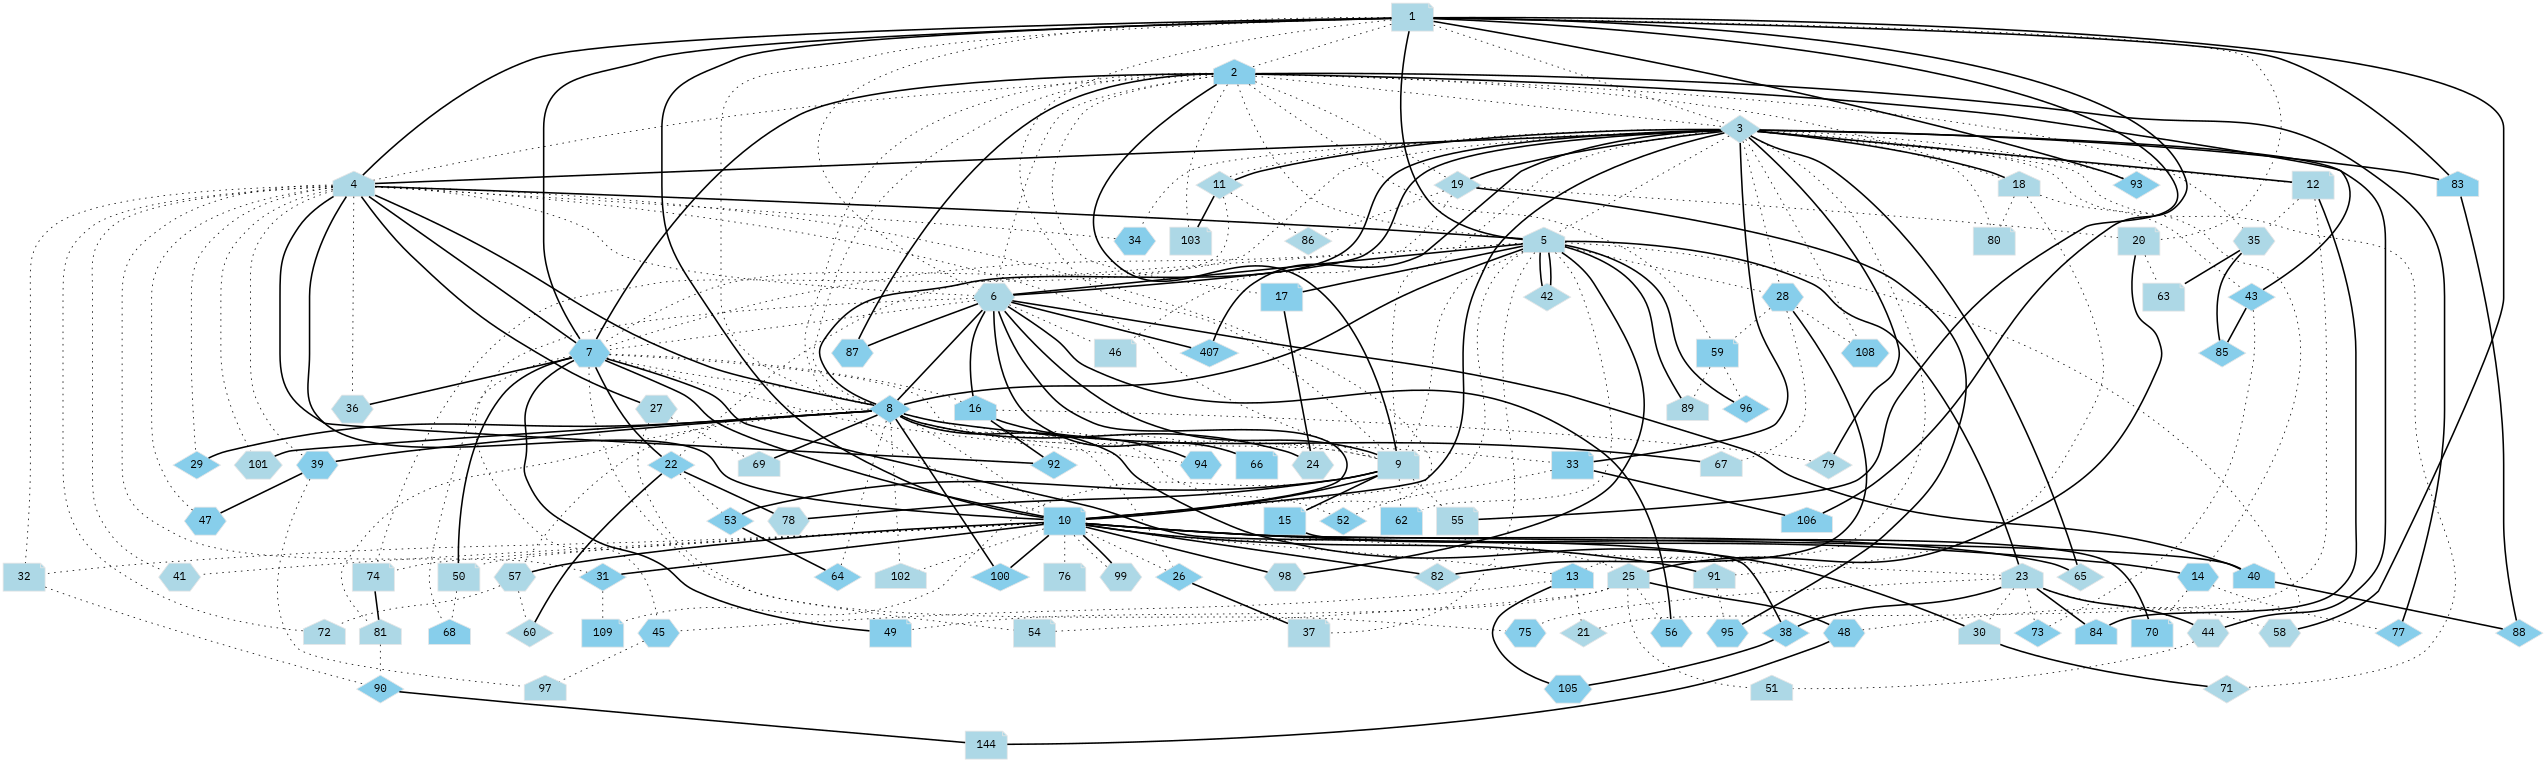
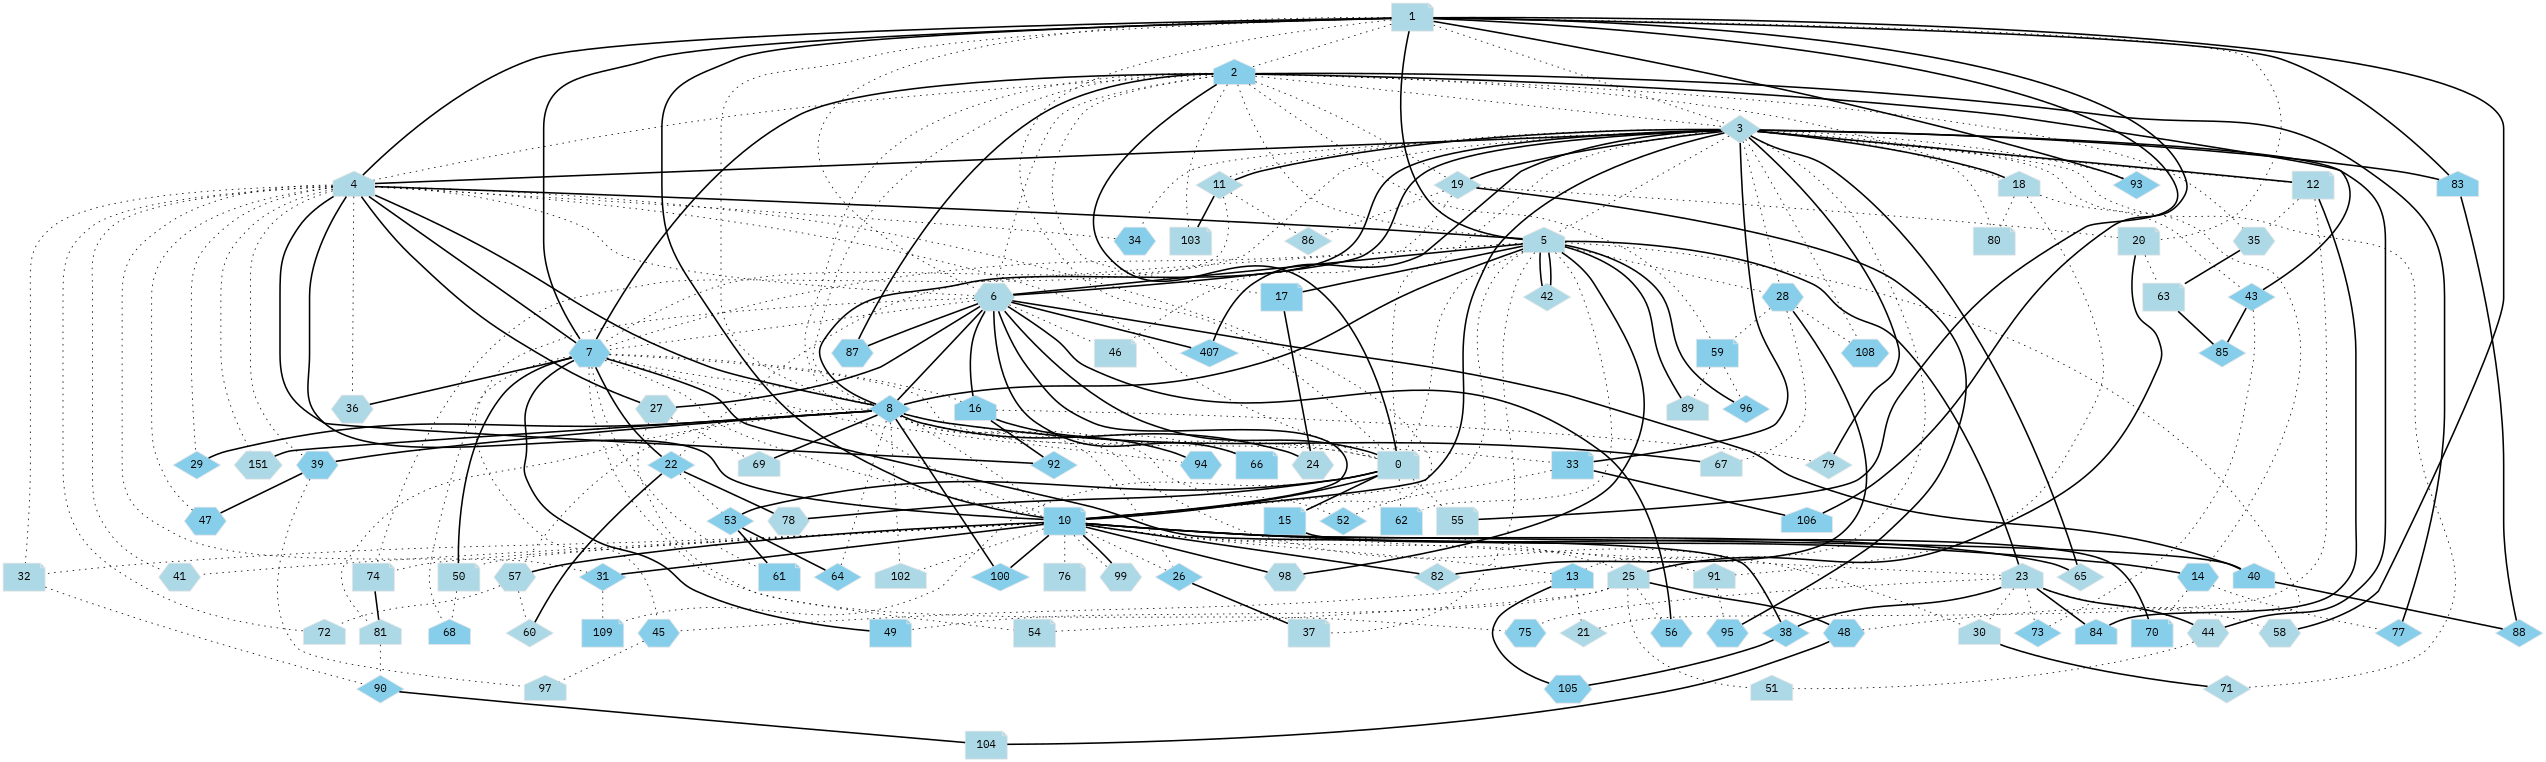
edge "35" -- "85": now "63" -- "85"
edge "6" -- "27": added
edge "7" -- "10": style bold -> dotted
node "101": label "101" -> "151"
node "9": label "9" -> "0"
edge "10" -- "91": style bold -> dotted
edge "8" -- "30": style bold -> dotted
node "61": added
node "144": label "144" -> "104"
